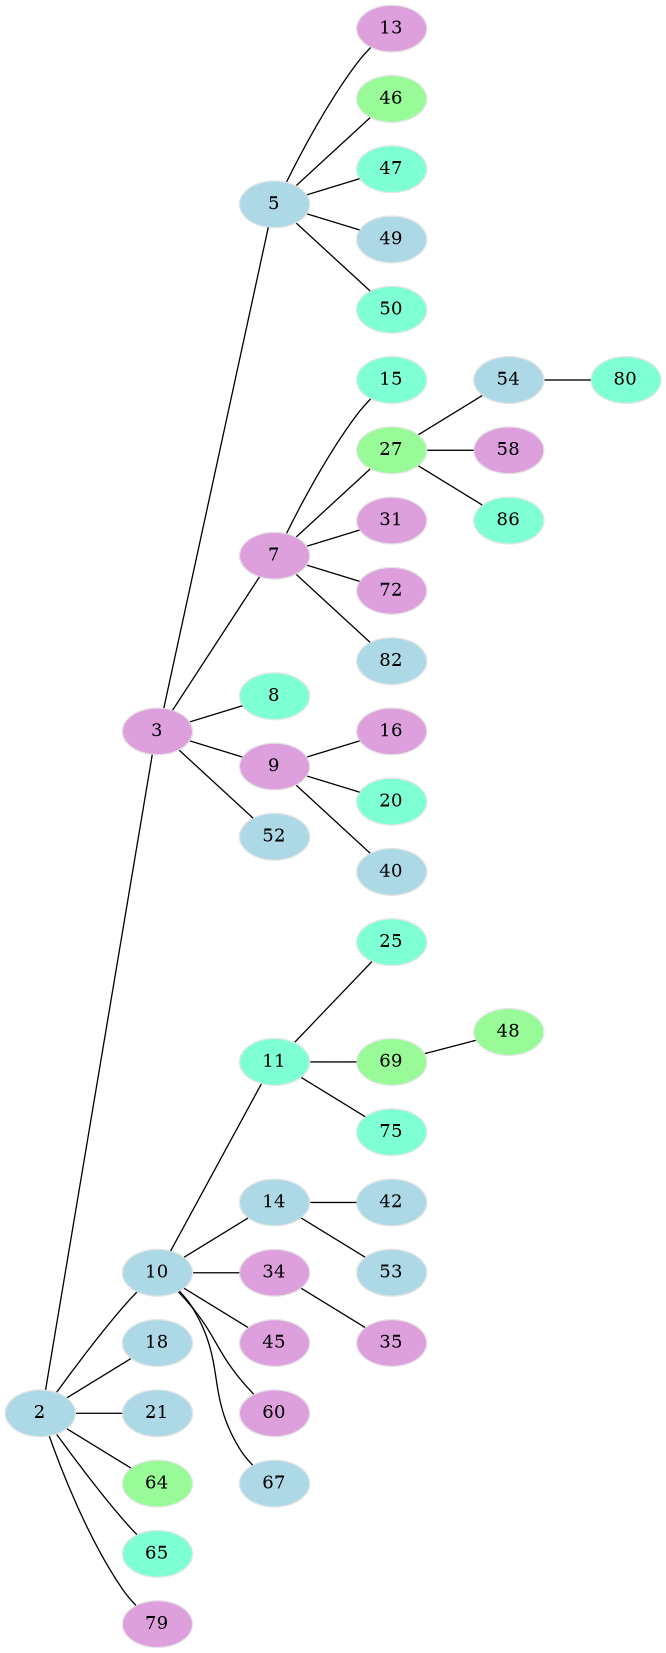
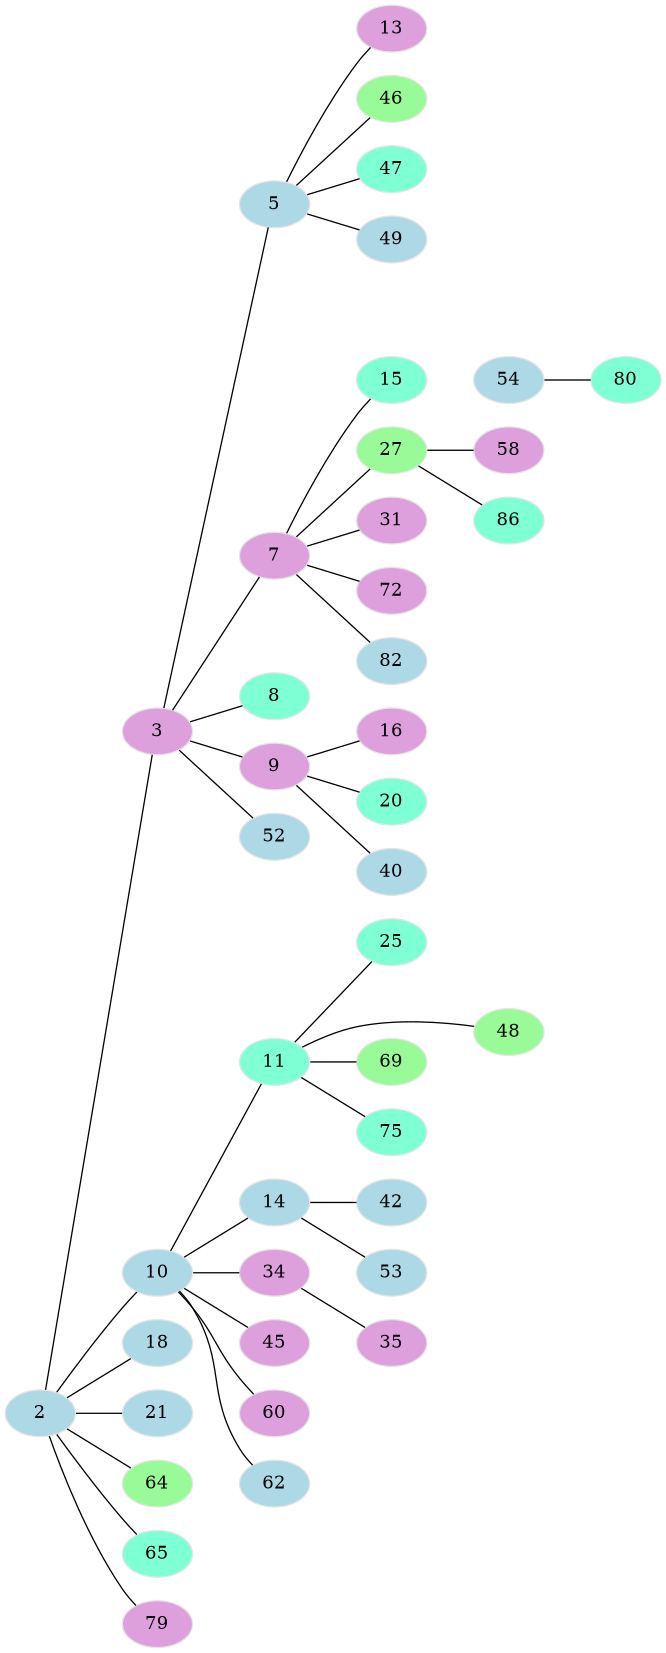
node "50": removed
edge "54" -- "27": removed
edge "48" -- "69": now "48" -- "11"
node "67": label "67" -> "62"
